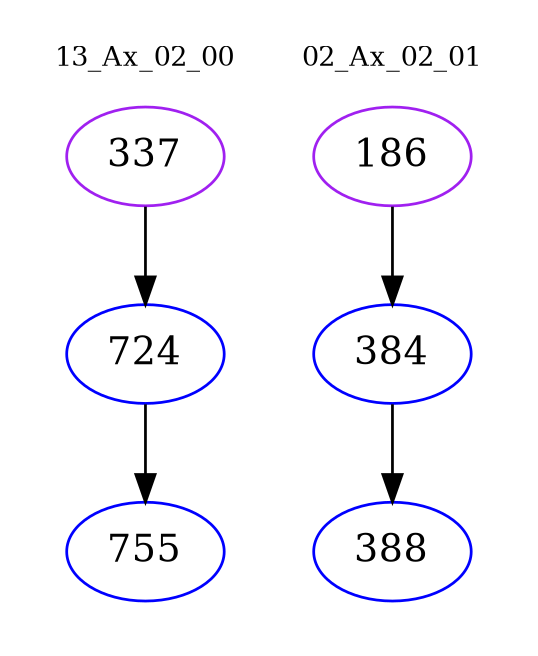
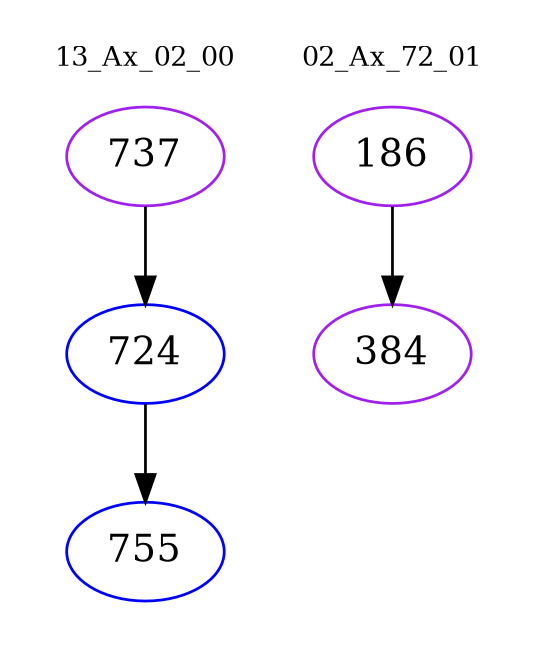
cluster "02_Ax_02_01": label "02_Ax_02_01" -> "02_Ax_72_01"
node "337": label "337" -> "737"
node "384": color blue -> purple
node "388": removed
